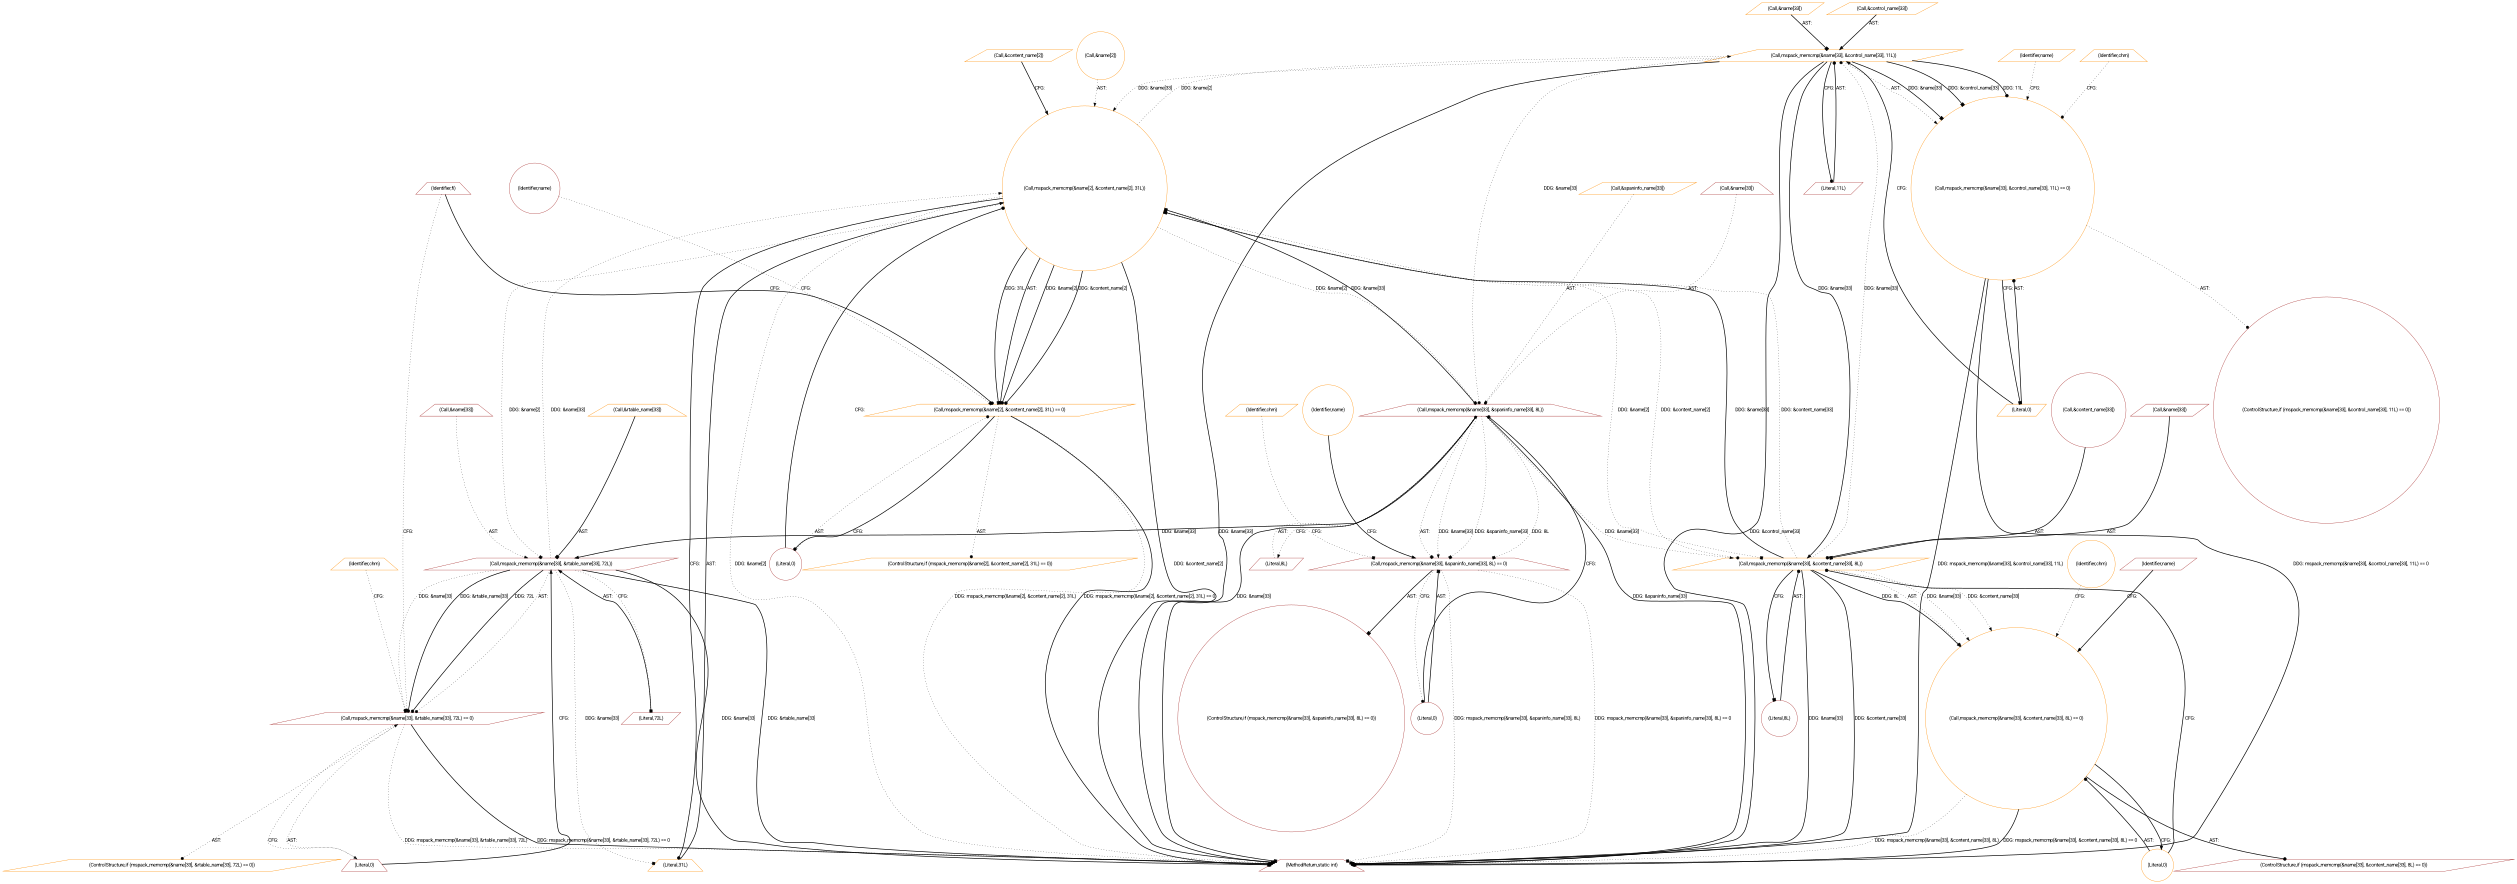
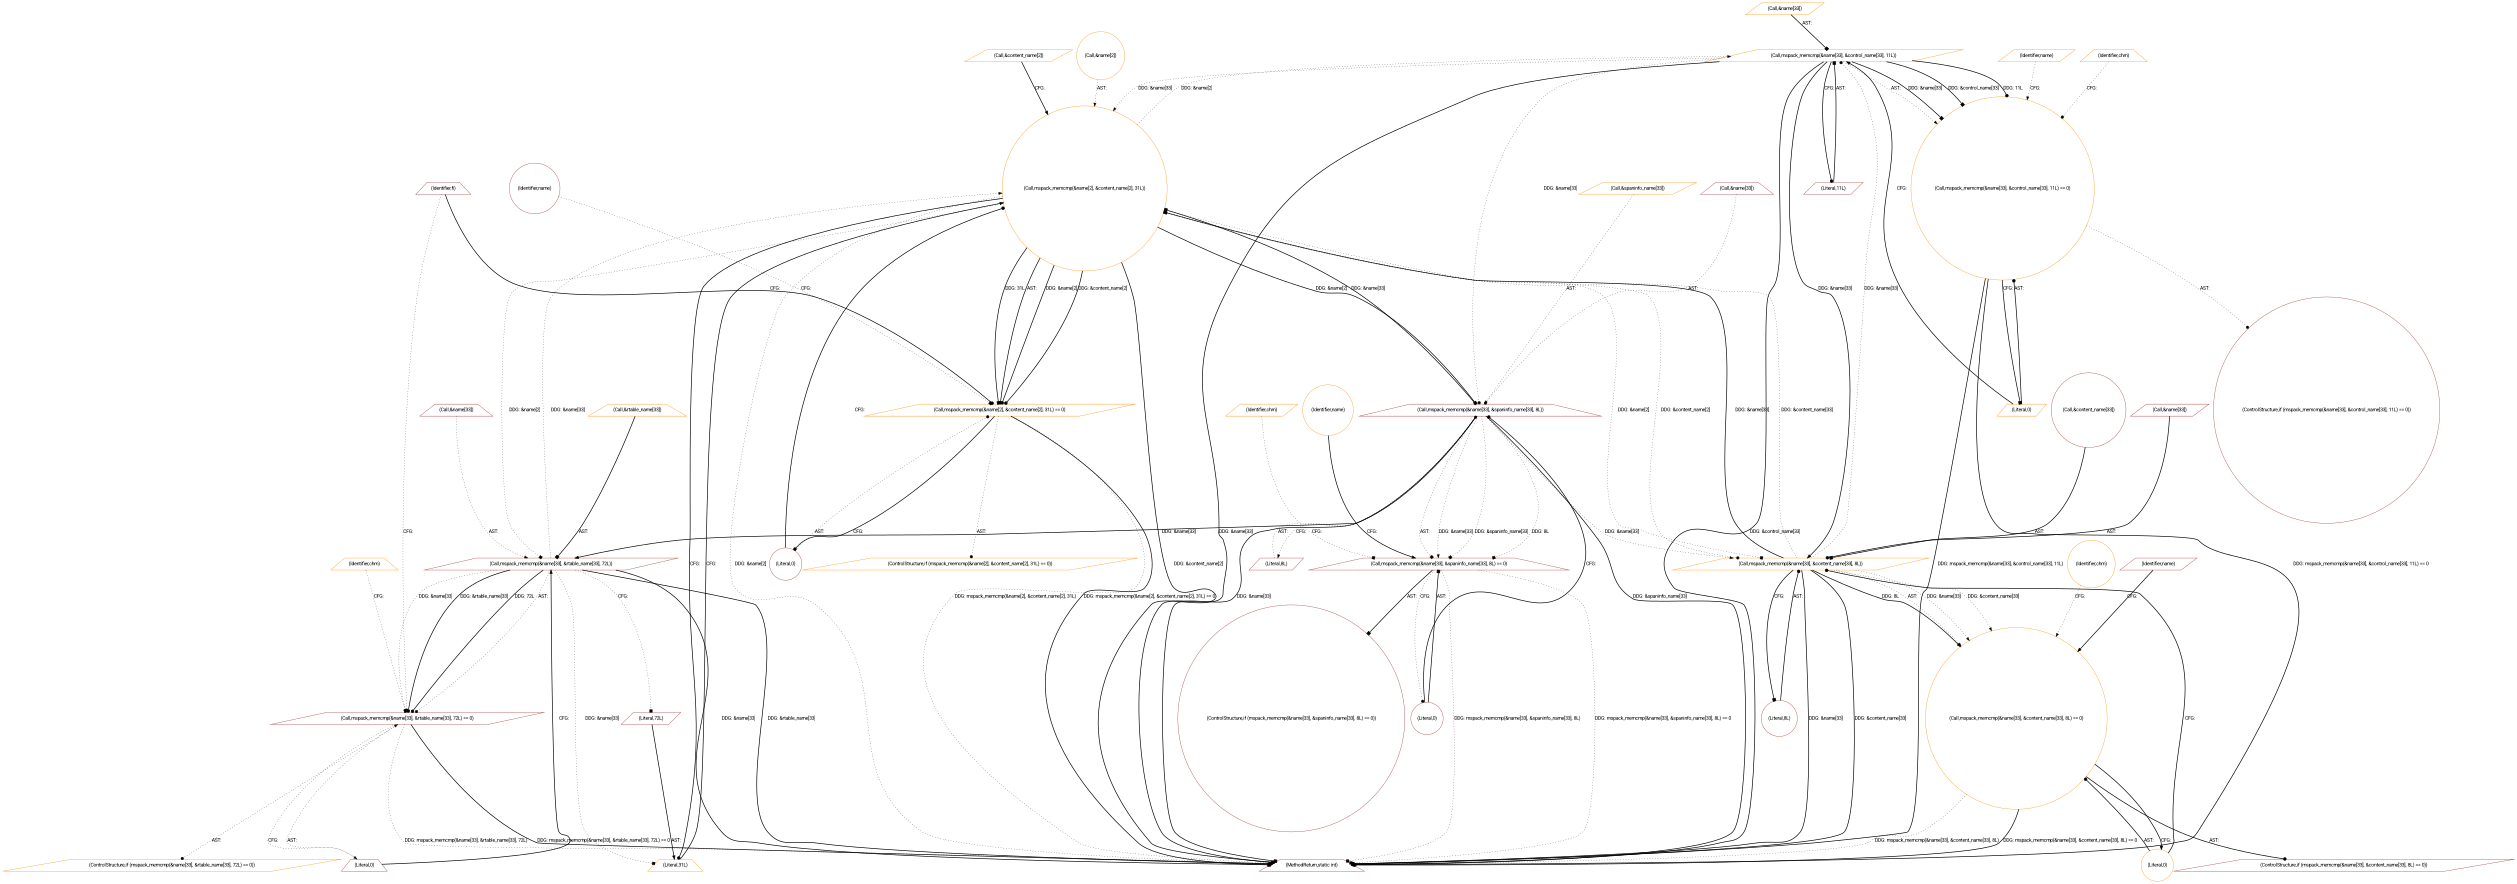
node "(Call,&control_name[33])": removed
edge "(Literal,11L)" -> "(Call,mspack_memcmp(&name[33], &control_name[33], 11L))": arrowhead dot -> box
edge "(Call,mspack_memcmp(&name[2], &content_name[2], 31L))" -> "(Call,mspack_memcmp(&name[33], &spaninfo_name[33], 8L))": style dotted -> bold
edge "(Literal,31L)" -> "(Call,mspack_memcmp(&name[2], &content_name[2], 31L))": label "AST: " -> "CFG: "
edge "(Literal,72L)" -> "(Call,mspack_memcmp(&name[33], &rtable_name[33], 72L))": now "(Literal,72L)" -> "(Literal,31L)"
